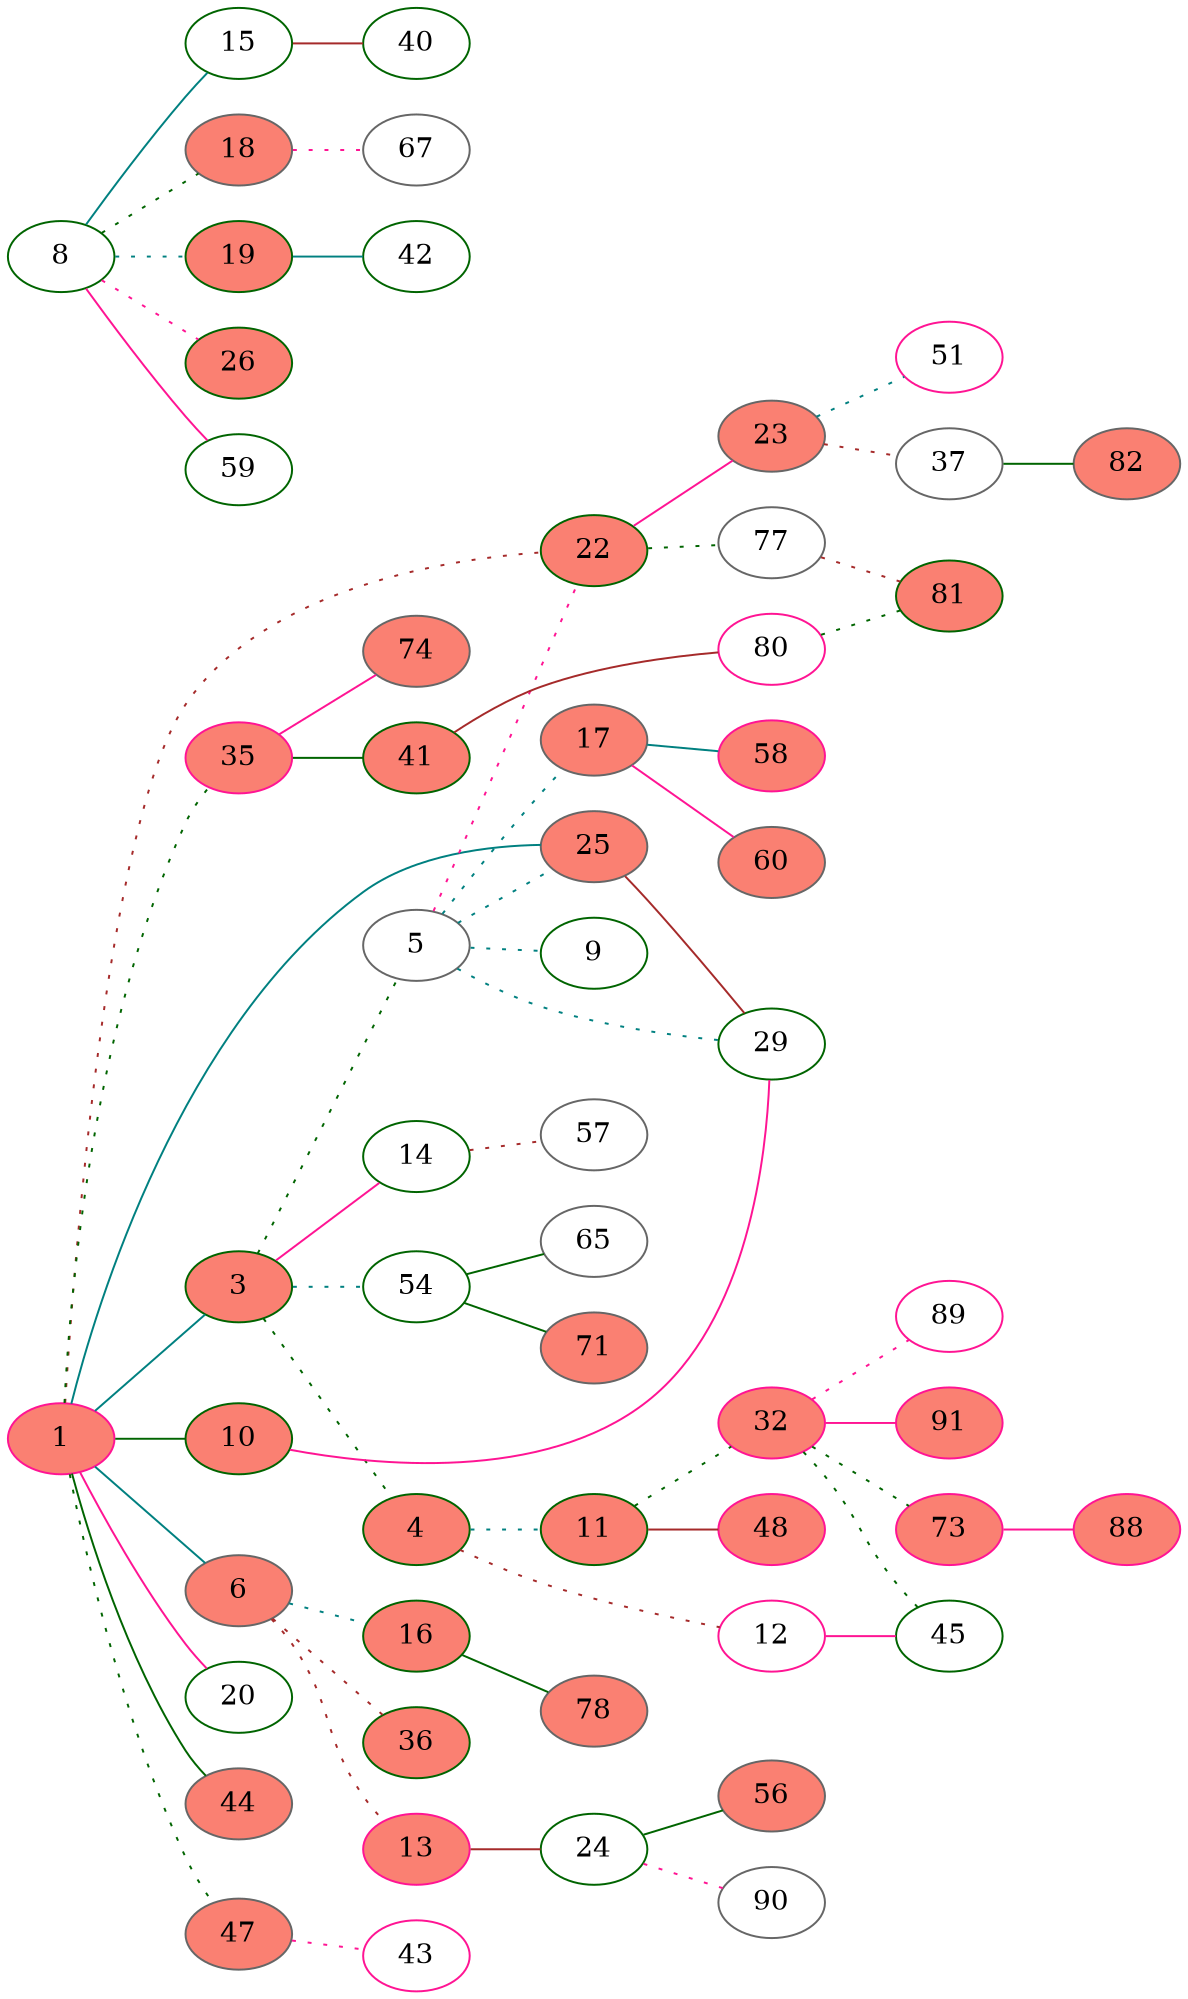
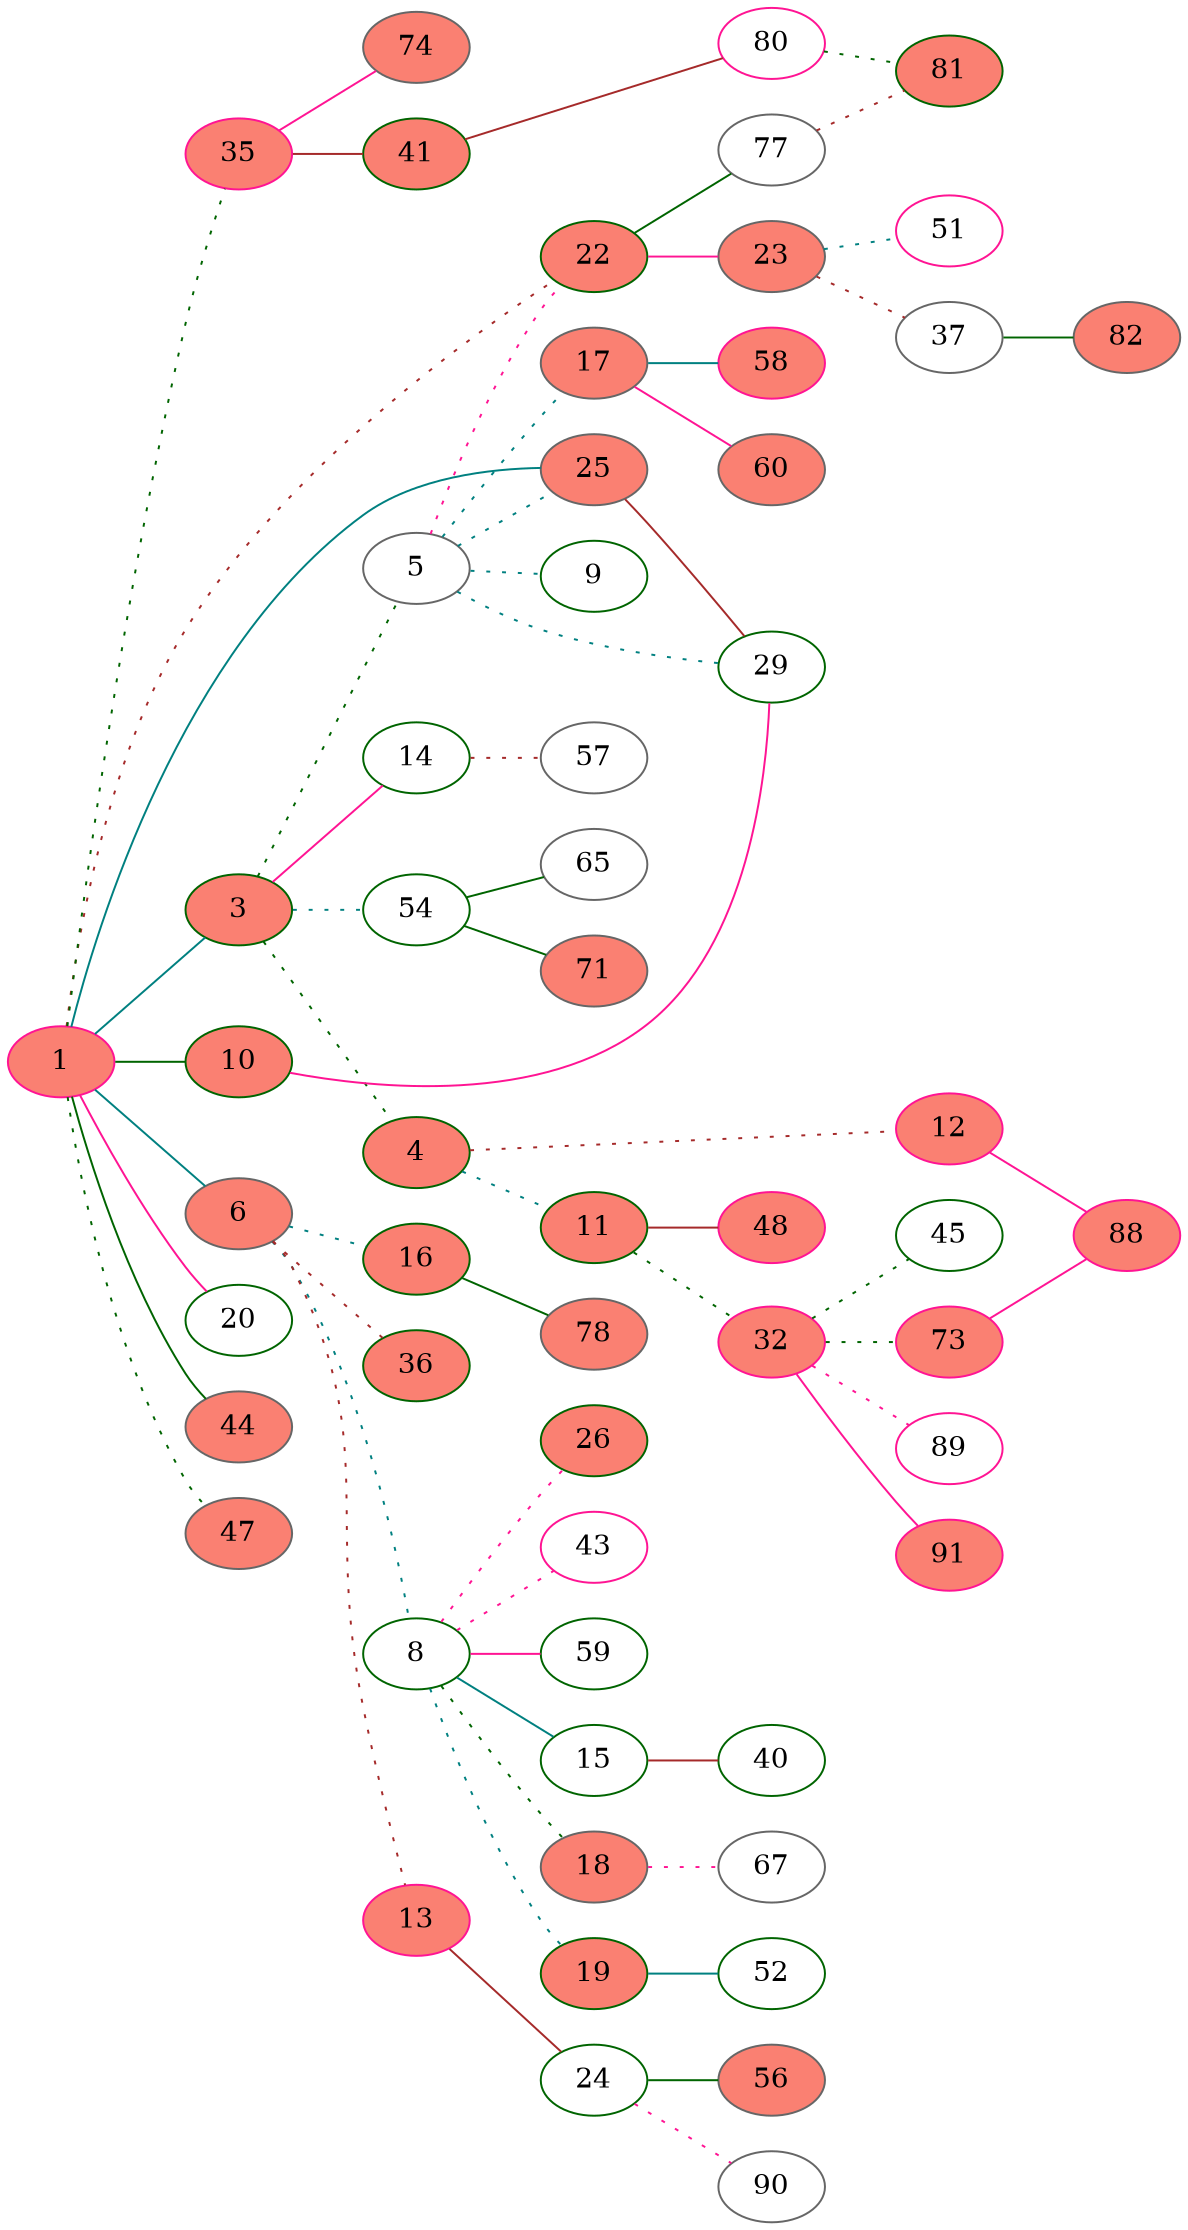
node "42": label "42" -> "52"
edge "77" -- "22": style dotted -> solid
edge "35" -- "41": color darkgreen -> brown
edge "6" -- "8": added
node "12": fillcolor white -> salmon
edge "12" -- "45": now "12" -- "88"
edge "47" -- "43": now "8" -- "43"
